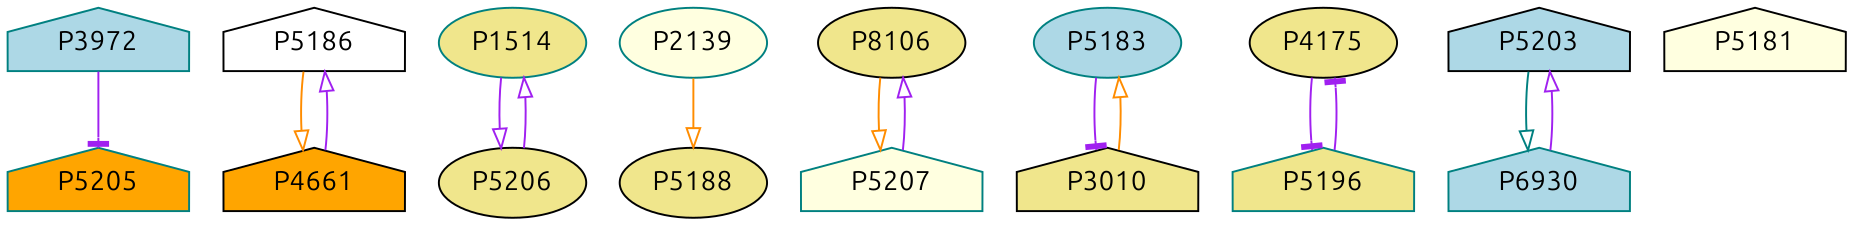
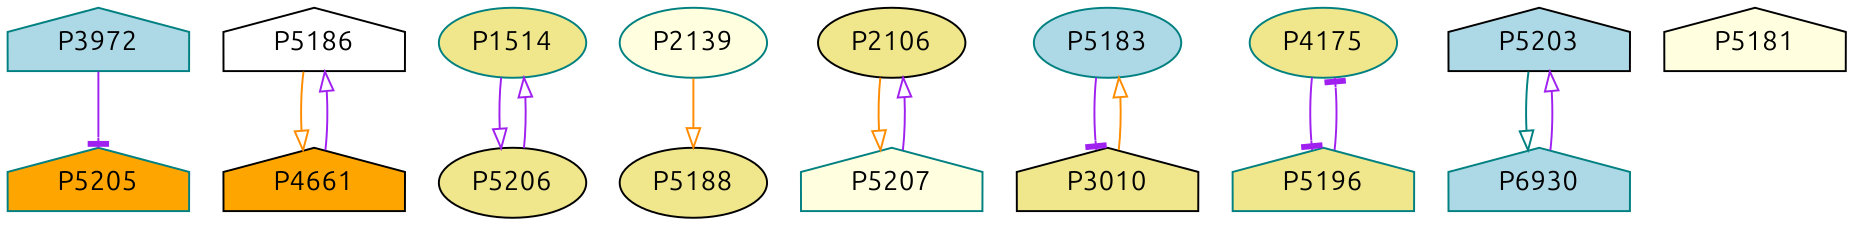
node "P8106": label "P8106" -> "P2106"
node "P4175": color black -> teal
